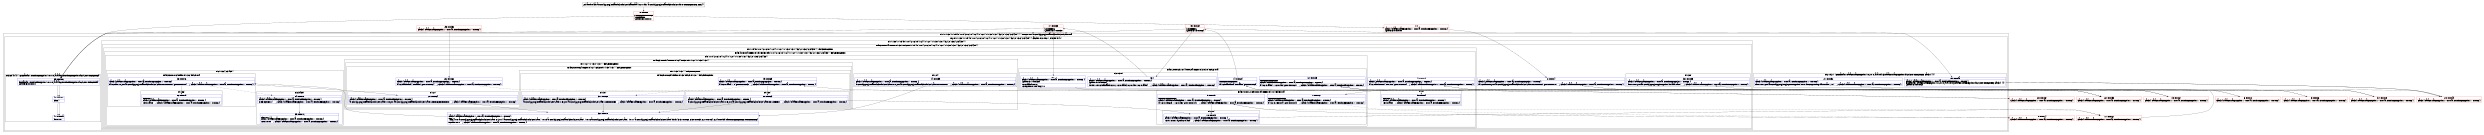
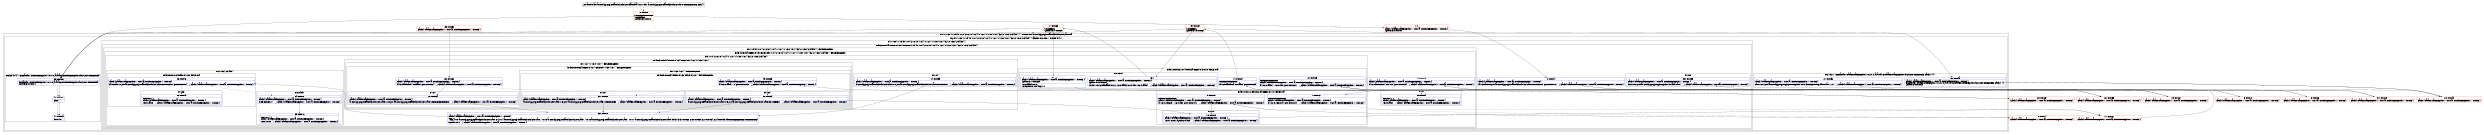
edge "33: 0x0076" -> "27: 0x0064": now "26: 0x0062" -> "27: 0x0064"
